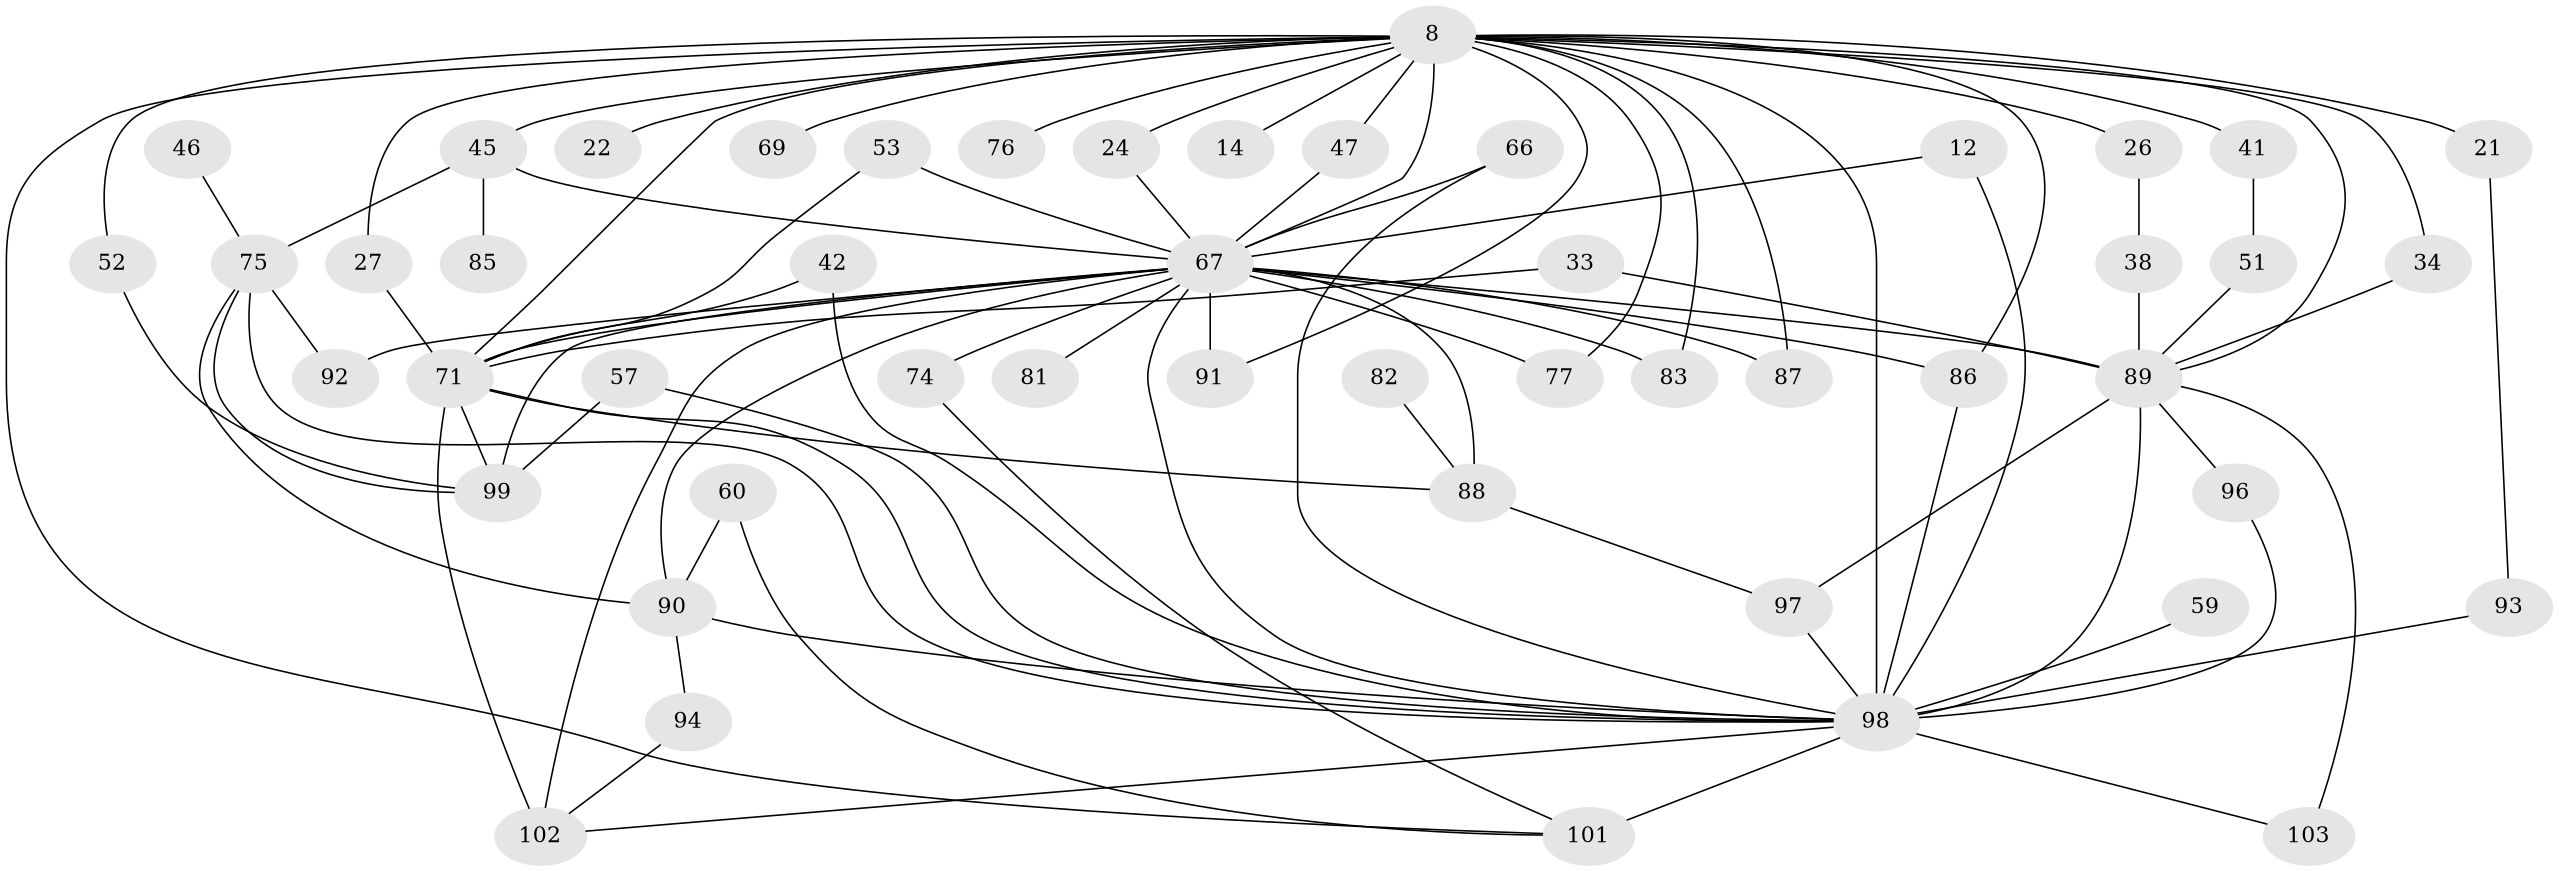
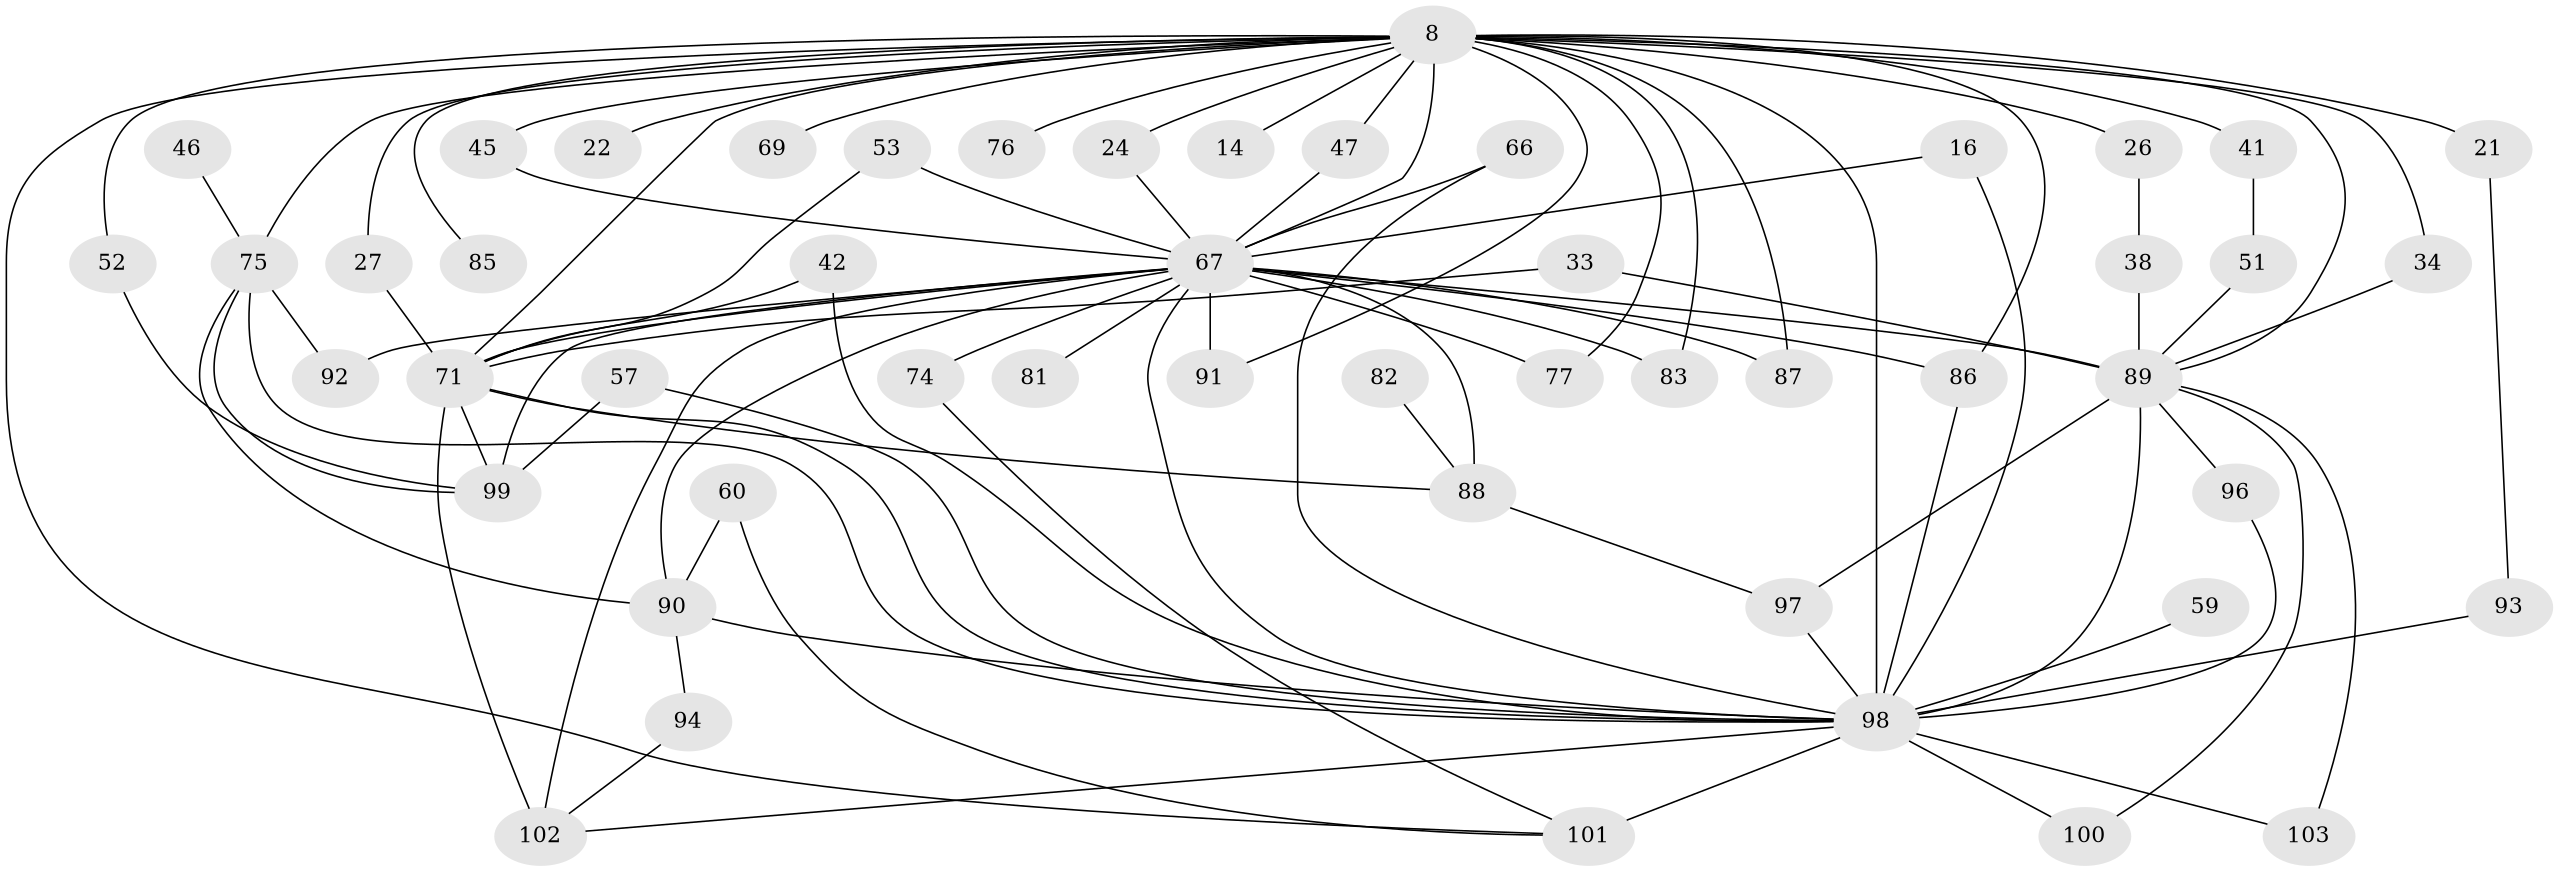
node "12": label "12" -> "16"
edge "45" -- "75": now "8" -- "75"
edge "45" -- "85": now "8" -- "85"
node "100": added
